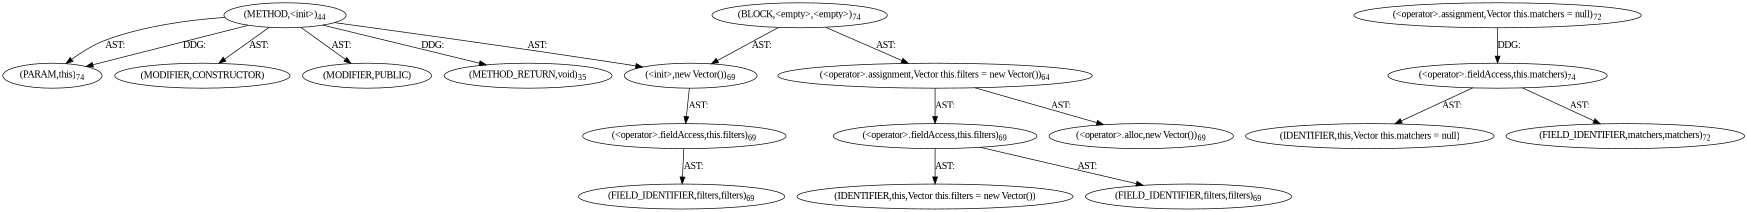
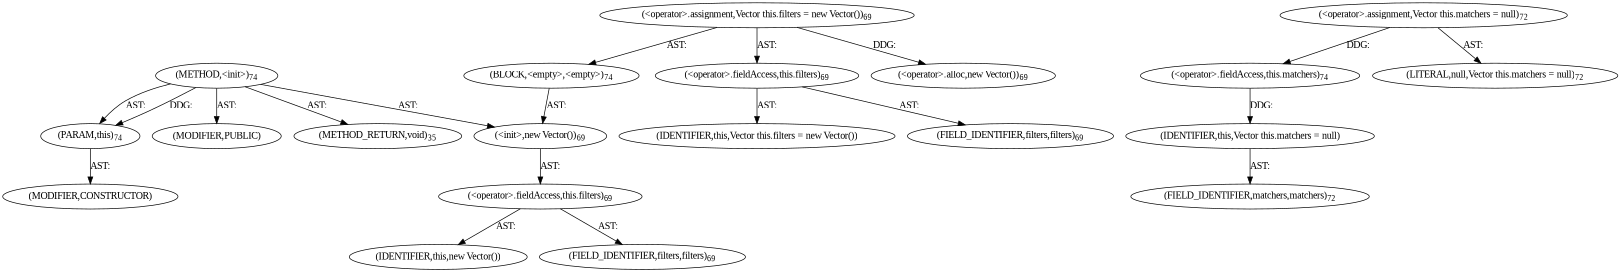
node "(METHOD,<init>)": text "44" -> "74"
edge "(METHOD,<init>)" -> "(MODIFIER,CONSTRUCTOR)": now "(PARAM,this)" -> "(MODIFIER,CONSTRUCTOR)"
edge "(BLOCK,<empty>,<empty>)" -> "(<operator>.assignment,Vector this.filters = new Vector())": reversed
edge "(METHOD,<init>)" -> "(METHOD_RETURN,void)": label "DDG: " -> "AST: "
node "(<operator>.assignment,Vector this.filters = new Vector())": text "64" -> "69"
node "(LITERAL,null,Vector this.matchers = null)": added
edge "(<operator>.fieldAccess,this.matchers)" -> "(FIELD_IDENTIFIER,matchers,matchers)": now "(IDENTIFIER,this,Vector this.matchers = null)" -> "(FIELD_IDENTIFIER,matchers,matchers)"
edge "(<operator>.assignment,Vector this.filters = new Vector())" -> "(<operator>.alloc,new Vector())": label "AST: " -> "DDG: "
edge "(<operator>.fieldAccess,this.matchers)" -> "(IDENTIFIER,this,Vector this.matchers = null)": label "AST: " -> "DDG: "
node "(IDENTIFIER,this,new Vector())": added
